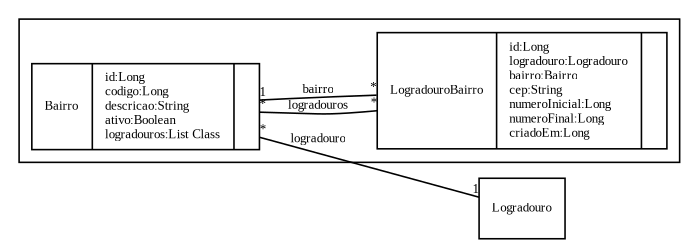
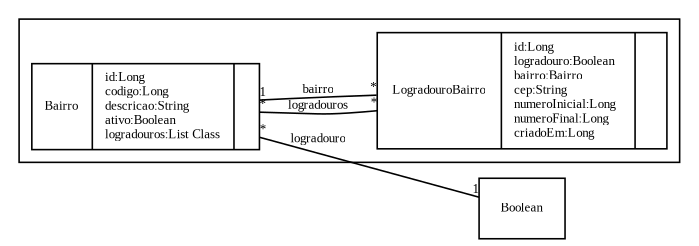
node "LogradouroBairro": text "logradouro:Logradouro" -> "logradouro:Boolean"
node "Logradouro": label "Logradouro" -> "Boolean"
